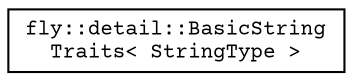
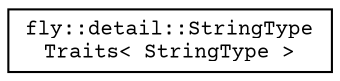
node "fly::detail::BasicString Traits< StringType >": label "fly::detail::BasicString Traits< StringType >" -> "fly::detail::StringType Traits< StringType >"
